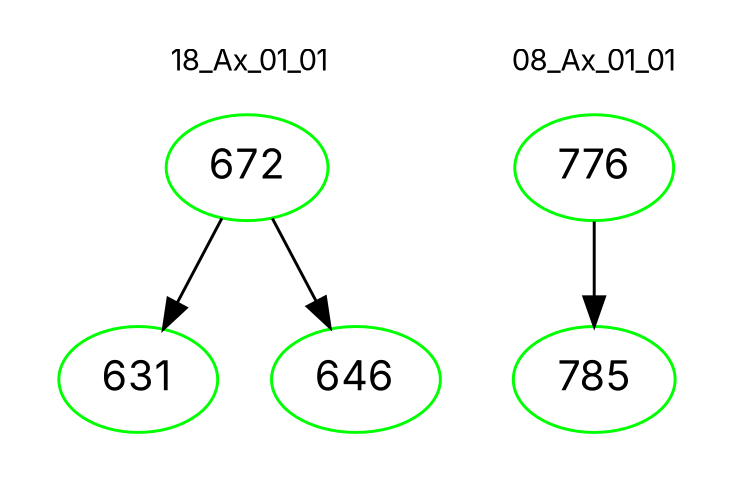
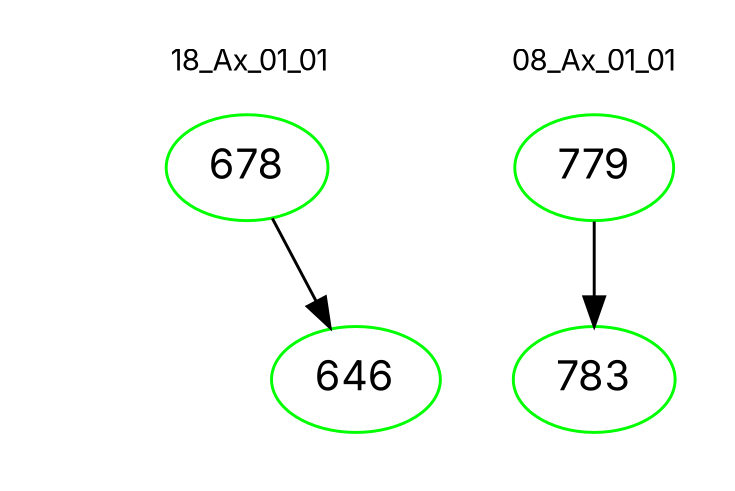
node "672": label "672" -> "678"
node "776": label "776" -> "779"
node "631": removed
node "785": label "785" -> "783"
